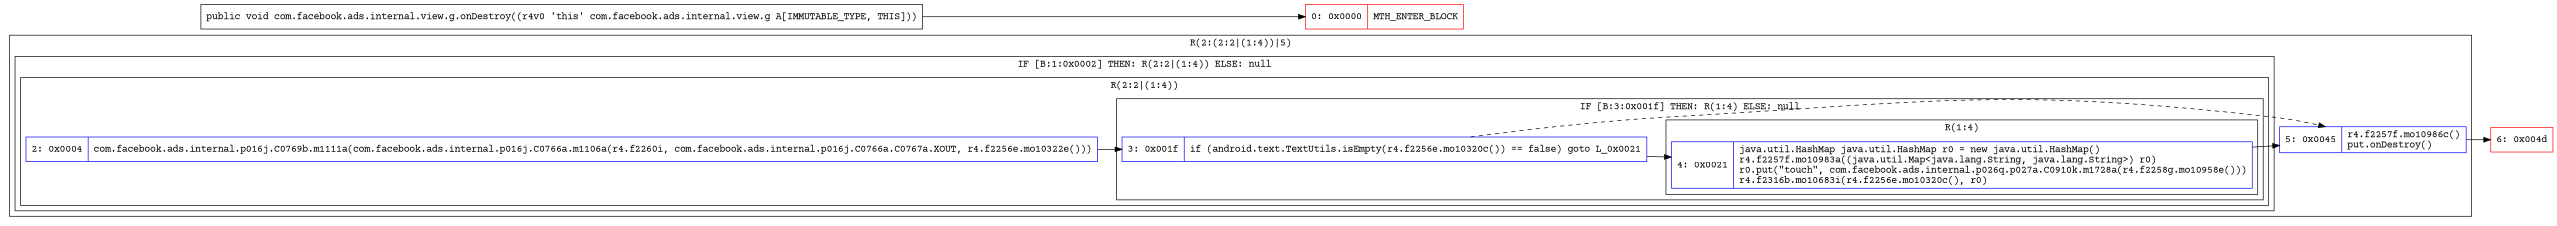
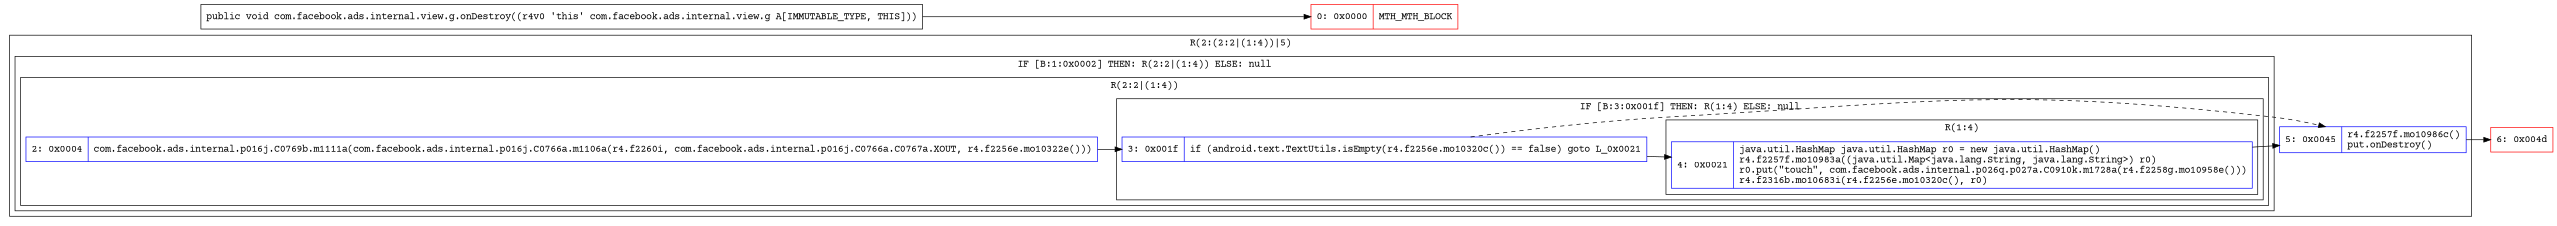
node "0: 0x0000": text "MTH_ENTER_BLOCK" -> "MTH_MTH_BLOCK"
